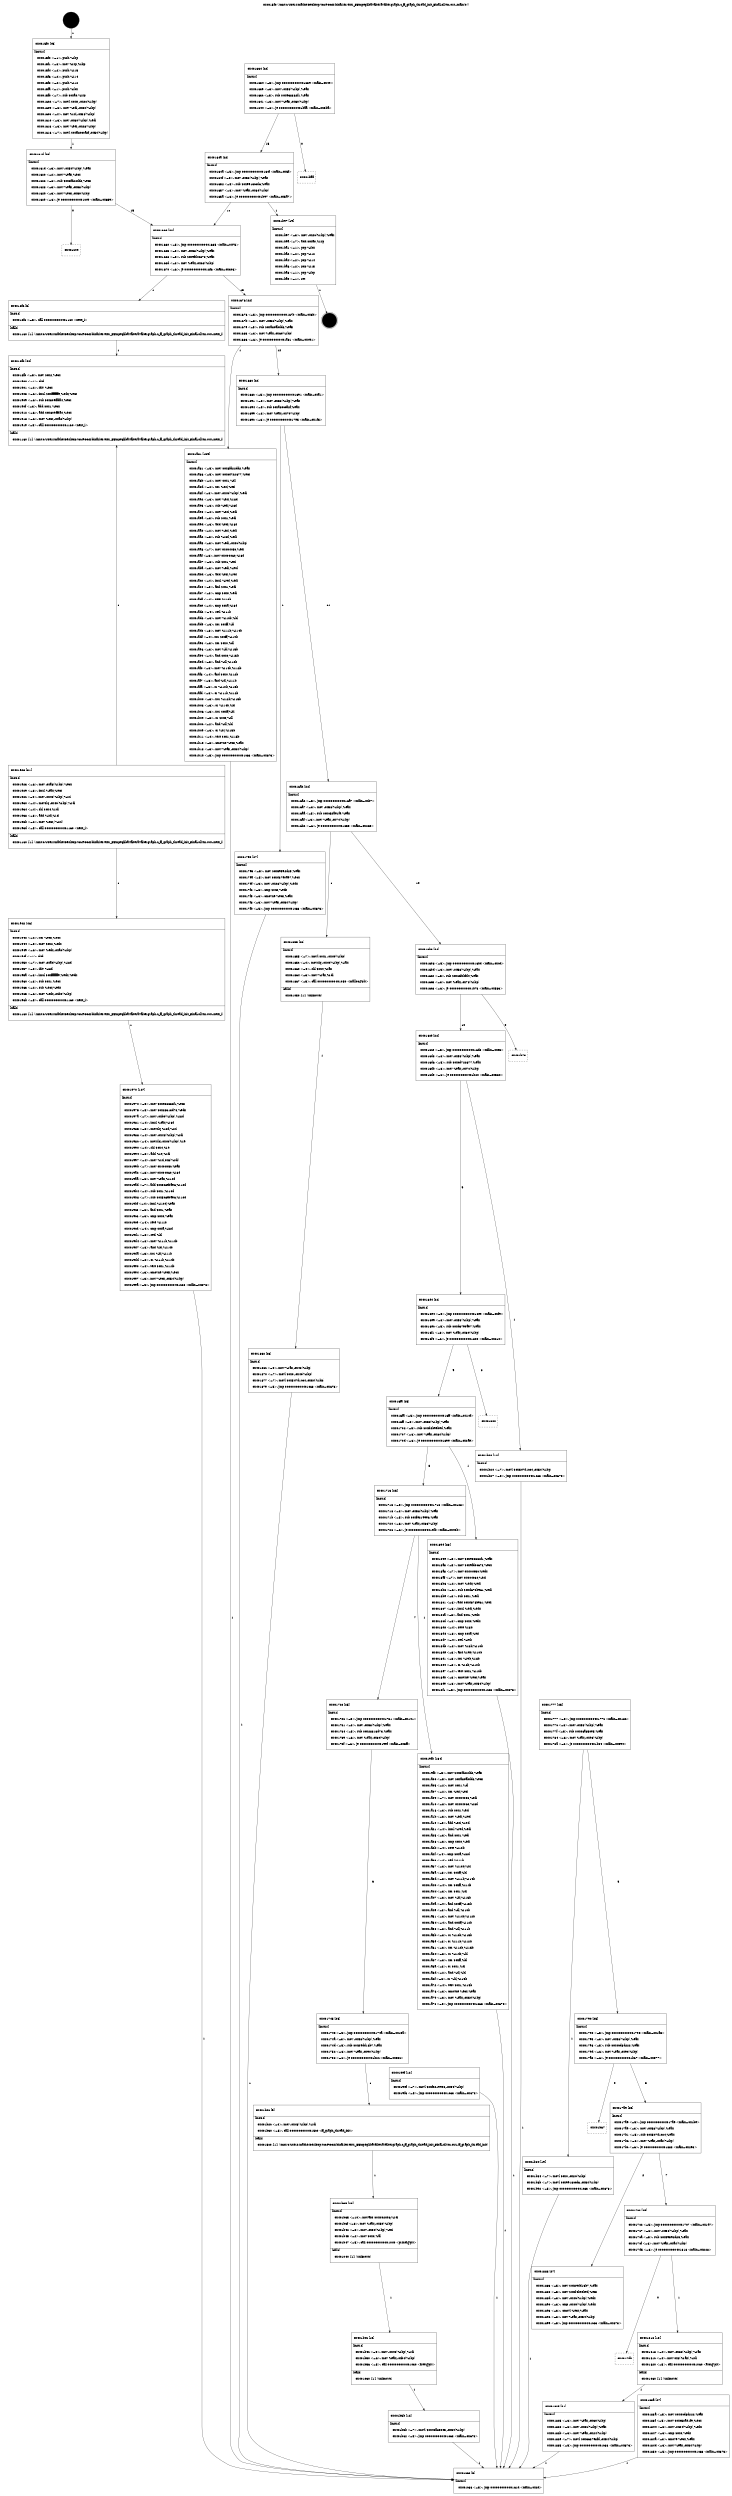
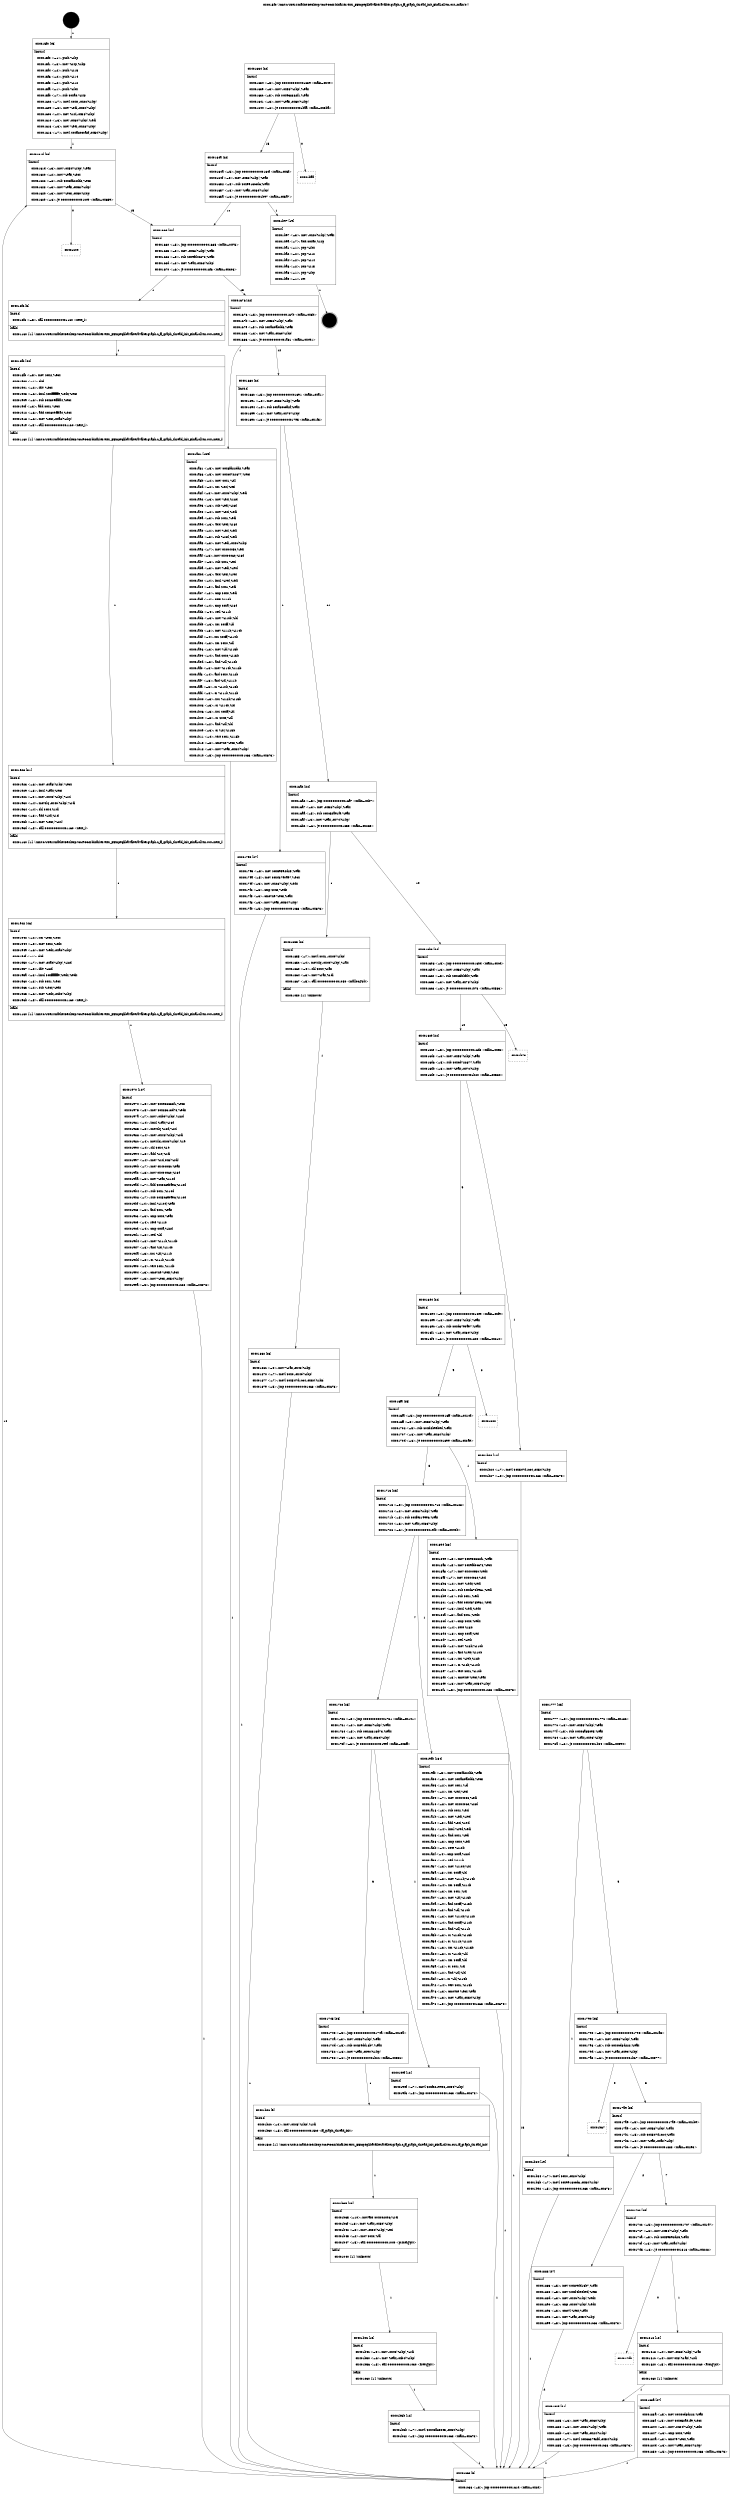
edge "0x401923 [31]" -> "0x4018fb [40]": reversed
edge "0x4016b8 [22]" -> "0x401b73": label " 0" -> " 15"
edge "0x401c63 [5]" -> "0x40161d [23]": added, label "14"
edge "0x40172c [25]" -> "0x4019ef [12]": added, label "1"
edge "0x401b20 [12]" -> "0x401c63 [5]": label " 1" -> " 13"
edge "0x401883 [27]" -> "0x401c63 [5]": added, label "2"
